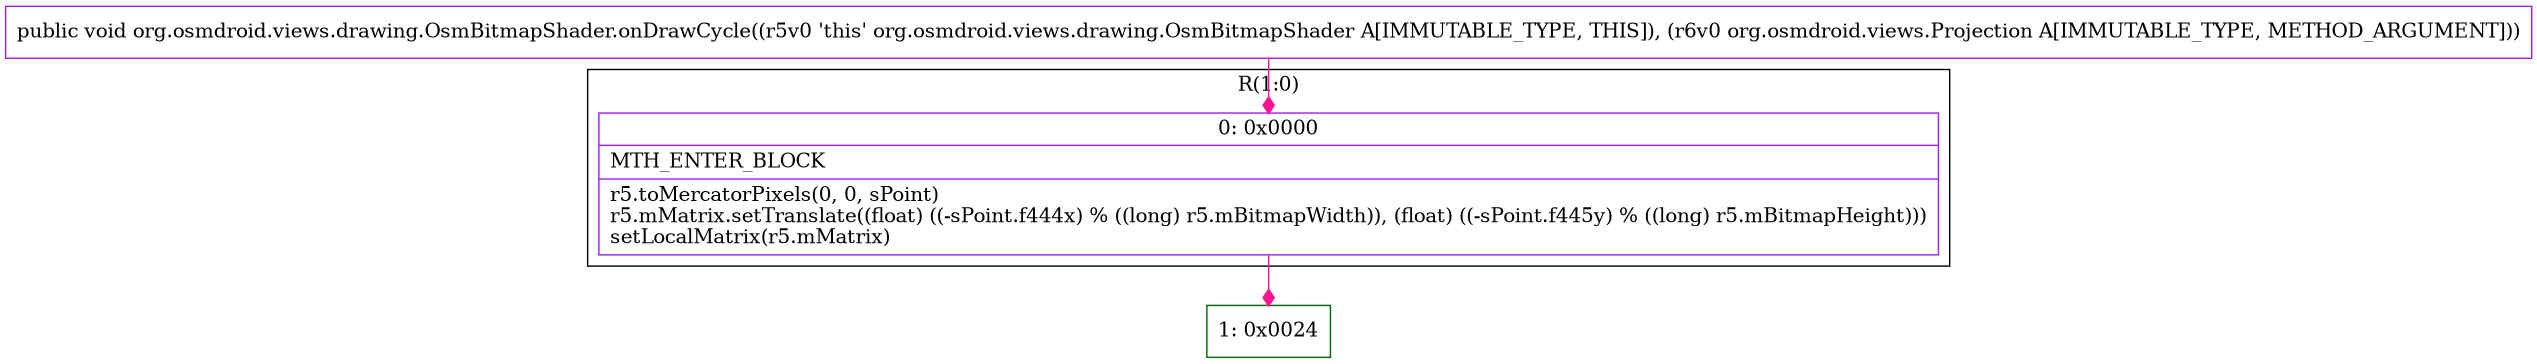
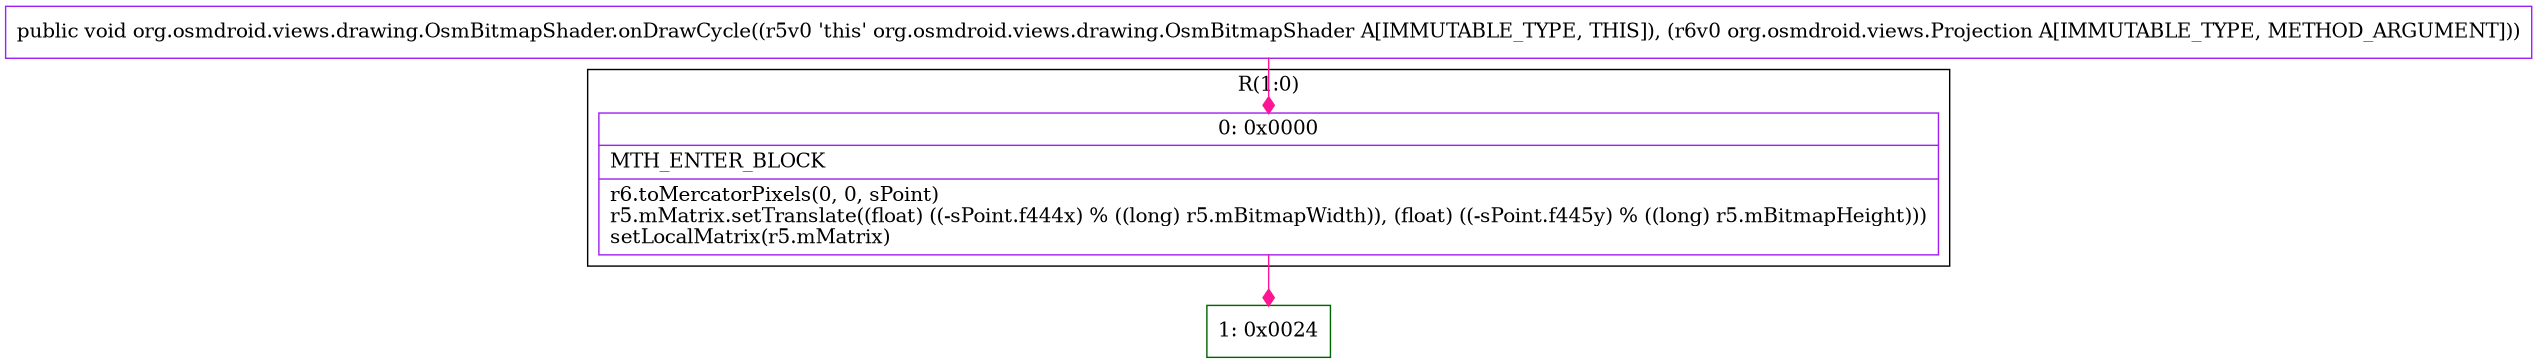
node "0: 0x0000": text "r5.toMercatorPixels(0, 0, sPoint)" -> "r6.toMercatorPixels(0, 0, sPoint)"
